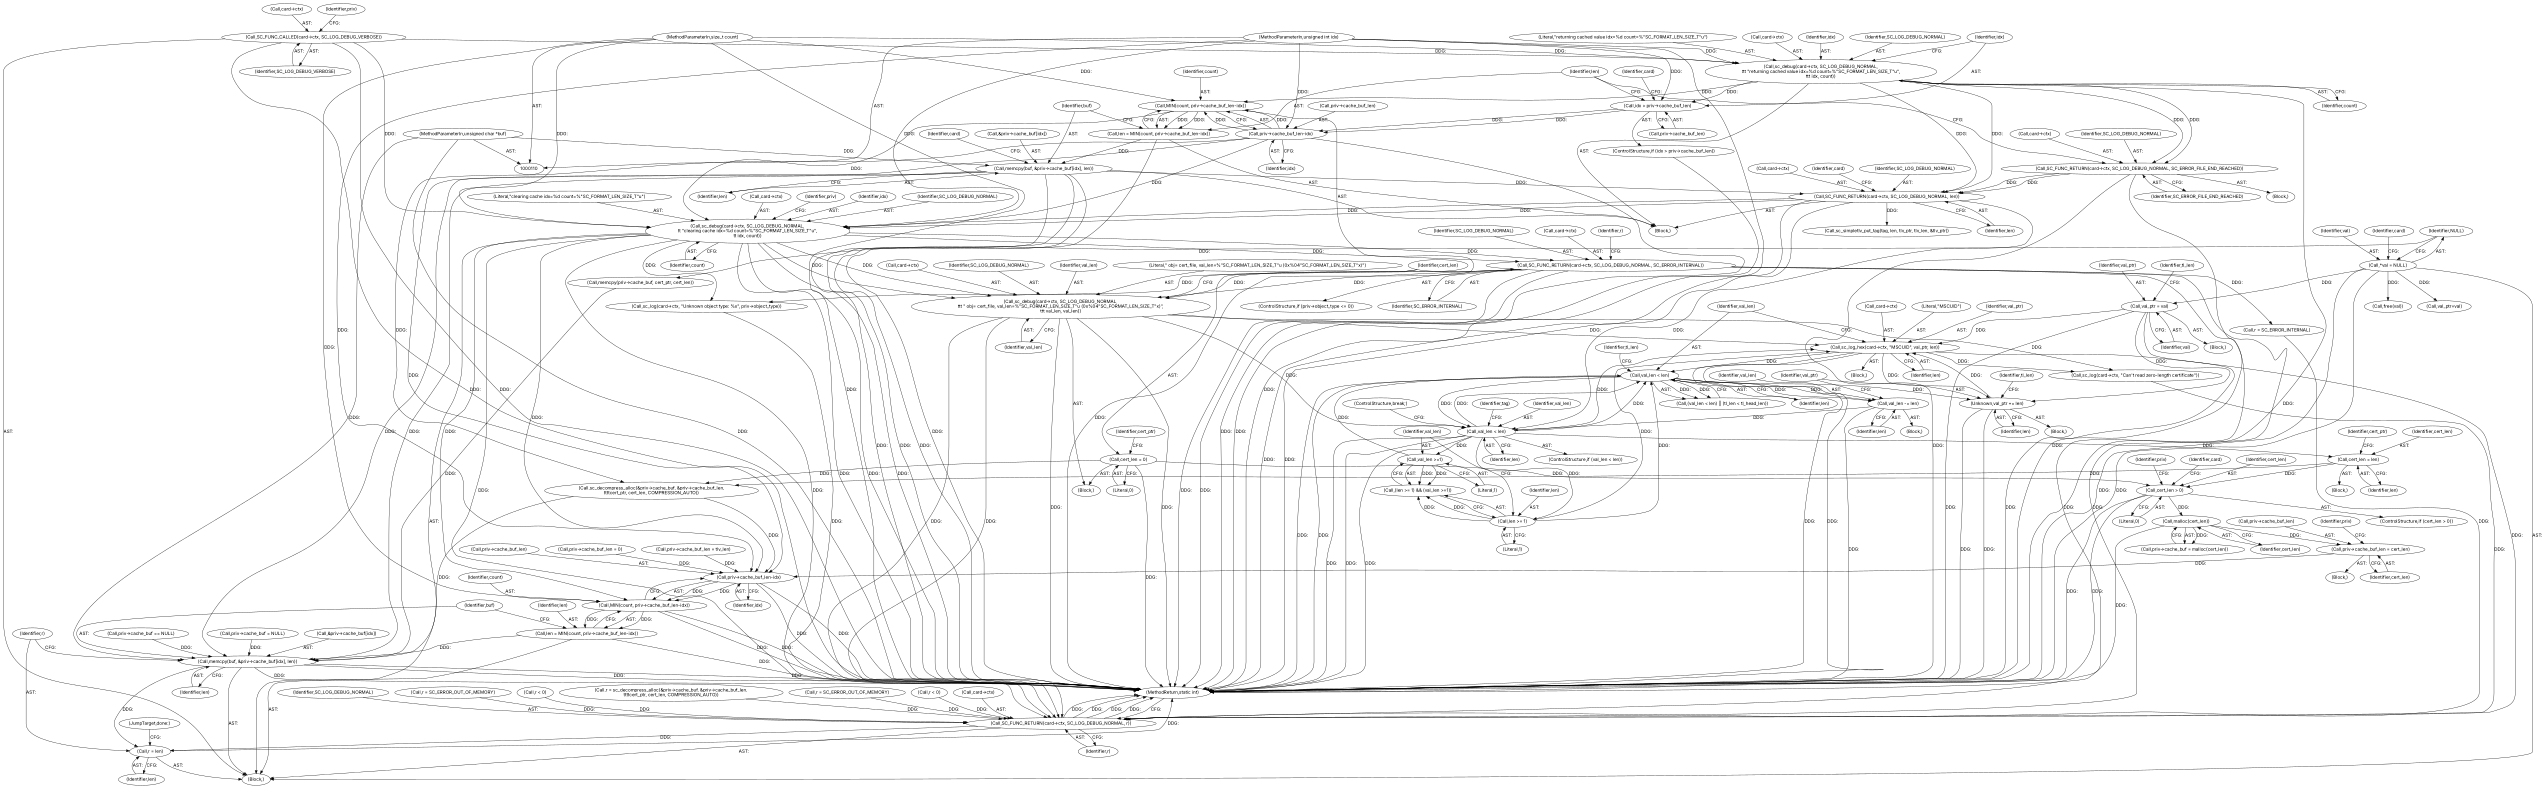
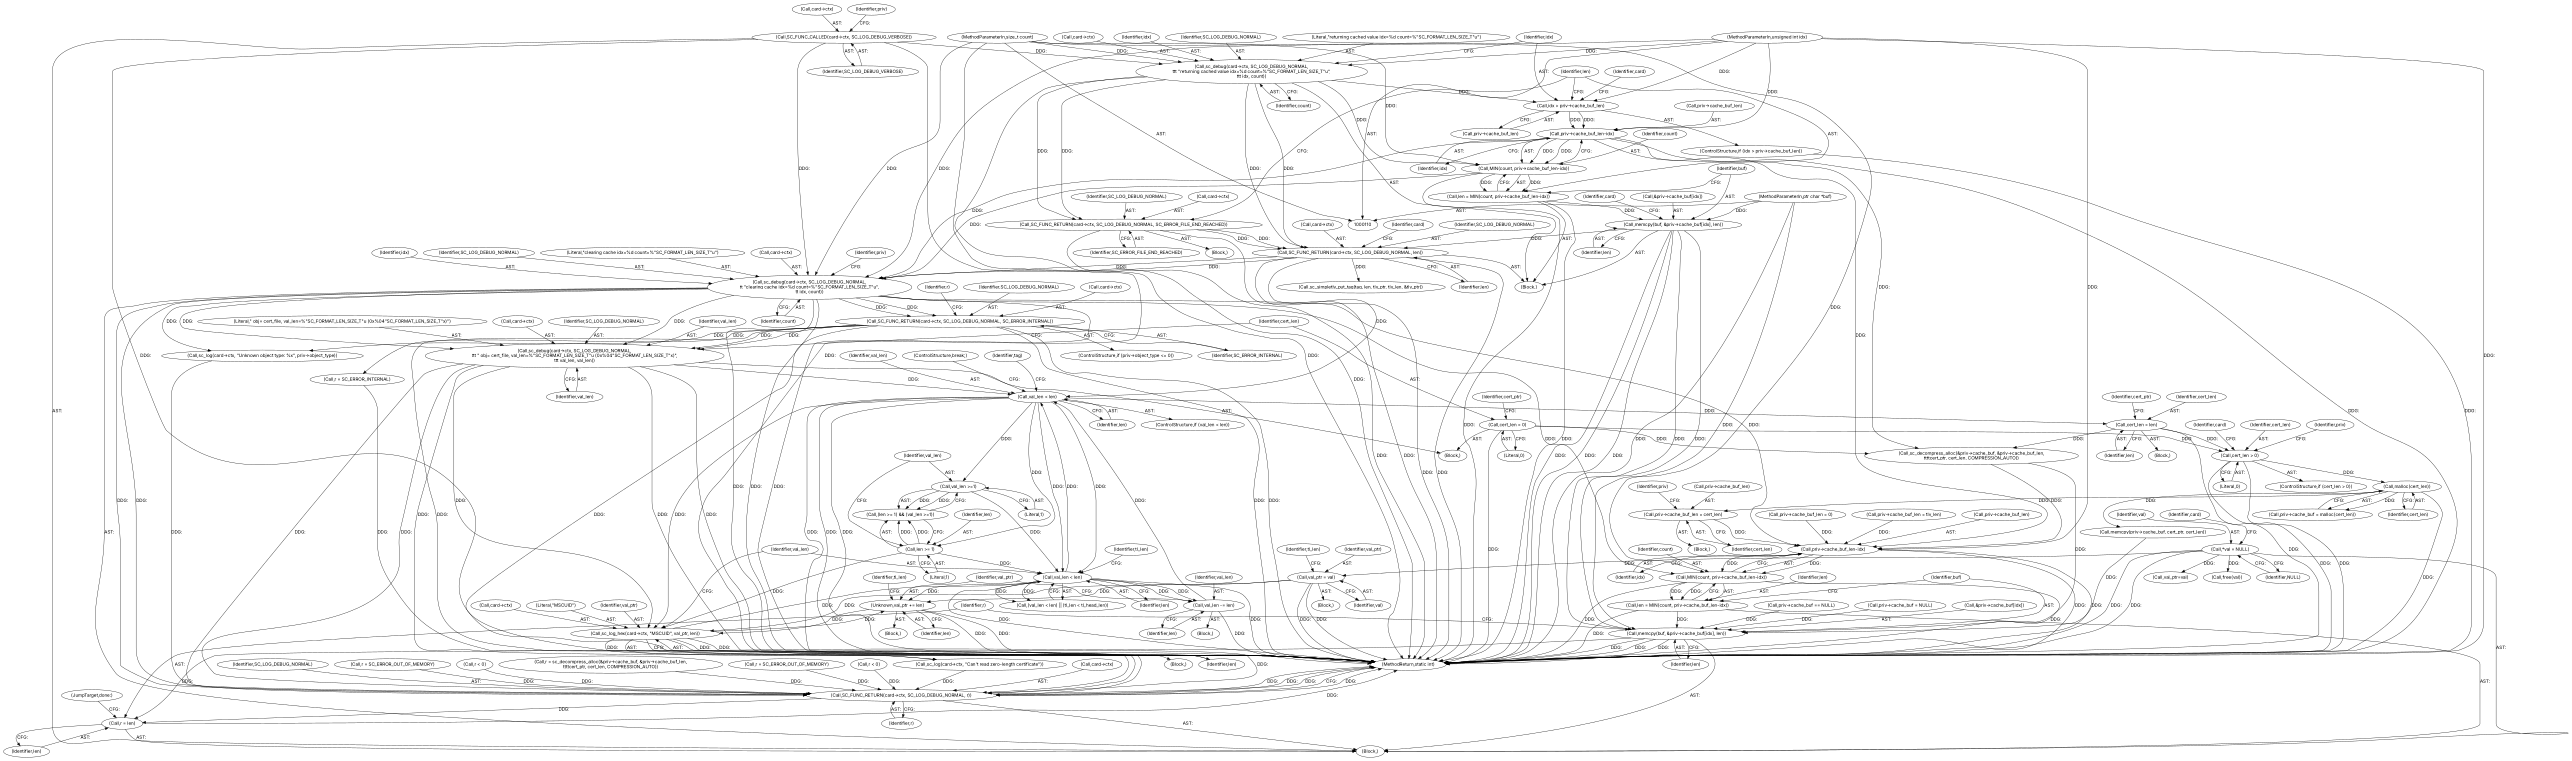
node "(MethodParameterIn,unsigned char *buf)": label "(MethodParameterIn,unsigned char *buf)" -> "(MethodParameterIn,ptr char *buf)"
edge "(Identifier,NULL)" -> "(Call,memcpy(priv->cache_buf, cert_ptr, cert_len))": now "(Call,malloc(cert_len))" -> "(Call,memcpy(priv->cache_buf, cert_ptr, cert_len))"
edge "(Call,*val = NULL)" -> "(Identifier,NULL)": label "AST: " -> "CFG: "
edge "(Call,cert_len = len)" -> "(MethodReturn,static int)": added, label "DDG:"
